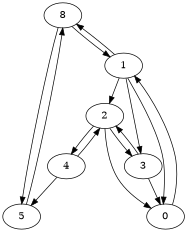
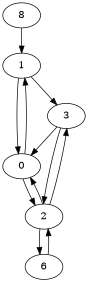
edge "1" -> "8": removed
edge "1" -> "2": now "0" -> "2"
node "4": label "4" -> "6"
node "5": removed
